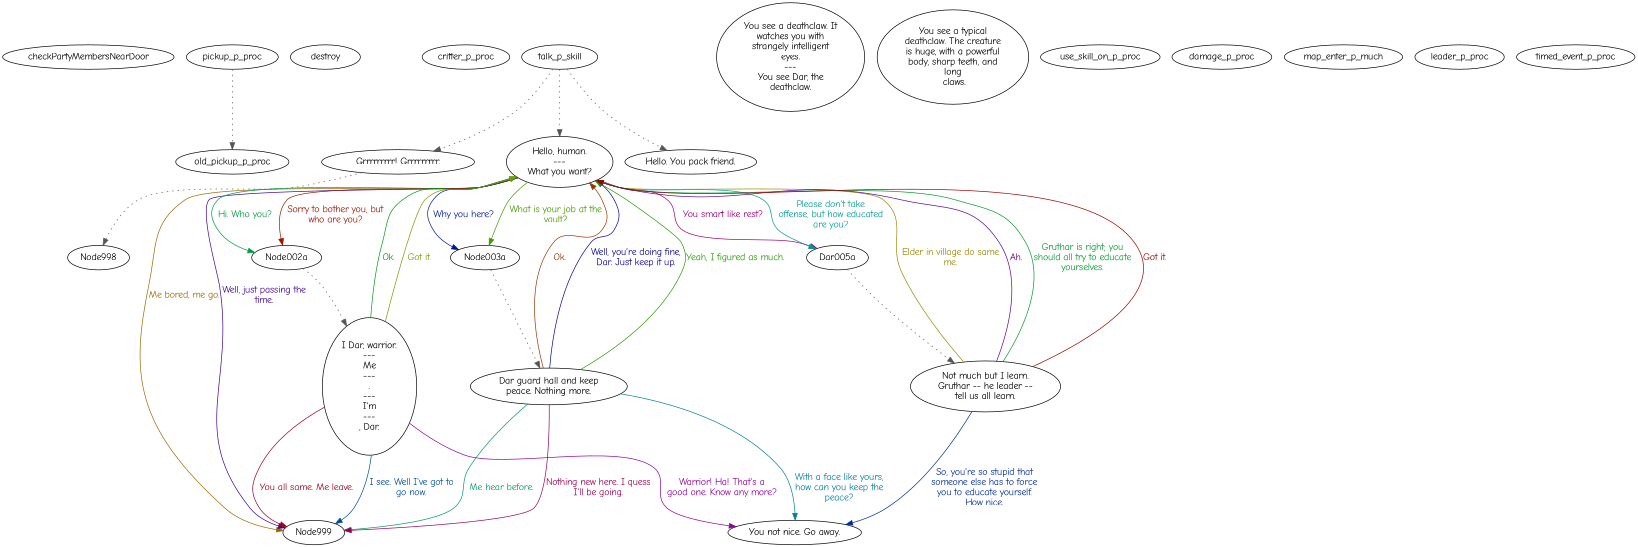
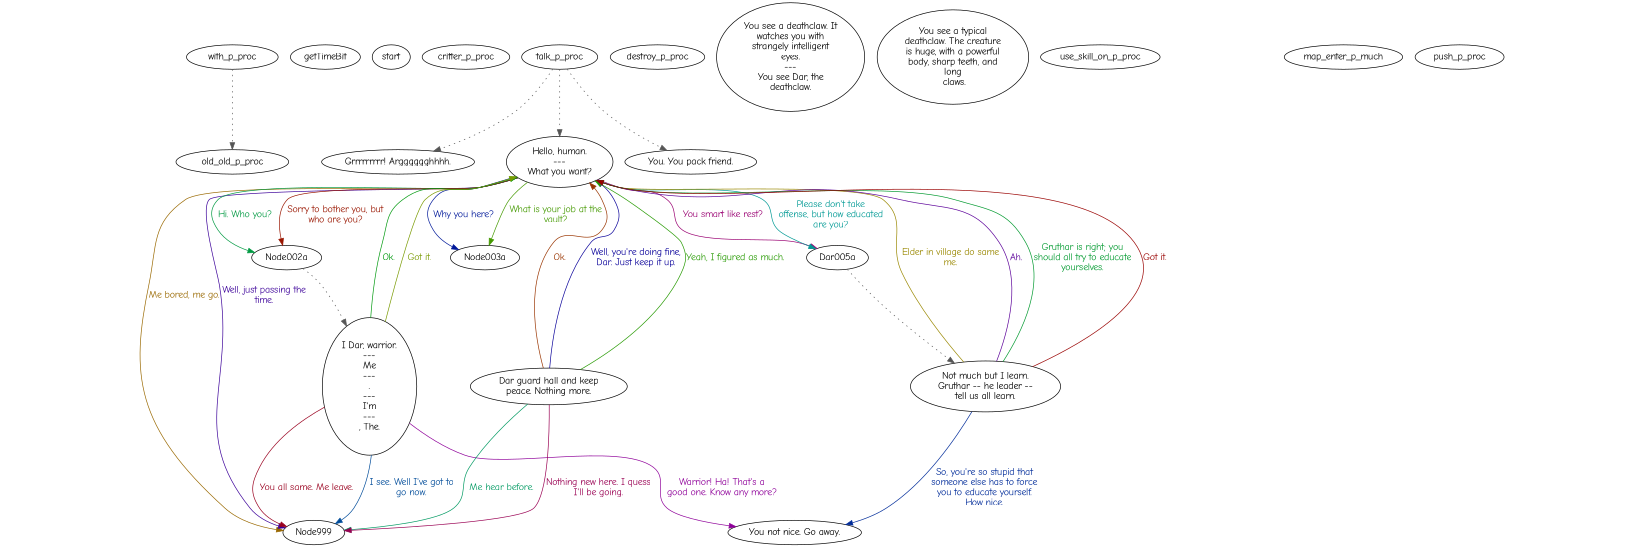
node "checkPartyMembersNearDoor": removed
node "pickup_p_proc": label "pickup_p_proc" -> "with_p_proc"
node "destroy": label "destroy" -> "getTimeBit"
node "start": added
node "talk_p_skill": label "talk_p_skill" -> "talk_p_proc"
node "destroy_p_proc": added
node "damage_p_proc": removed
node "leader_p_proc": label "leader_p_proc" -> "push_p_proc"
node "timed_event_p_proc": removed
node "old_pickup_p_proc": label "old_pickup_p_proc" -> "old_old_p_proc"
node "Grrrrrrrrr! Grrrrrrrrr.": label "Grrrrrrrrr! Grrrrrrrrr." -> "Grrrrrrrrr! Argggggghhhh."
node "Hello. You pack friend.": label "Hello. You pack friend." -> "You. You pack friend."
node "Node998": removed
edge "Node003a" -> "Dar guard hall and keep peace. Nothing more.": removed
node "I Dar, warrior. --- Me --- . --- I'm --- , Dar.": label "I Dar, warrior. --- Me --- . --- I'm --- , Dar." -> "I Dar, warrior. --- Me --- . --- I'm --- , The."
edge "Dar guard hall and keep peace. Nothing more." -> "You not nice. Go away.": removed, label "With a face like yours, how can you keep the peace?"
